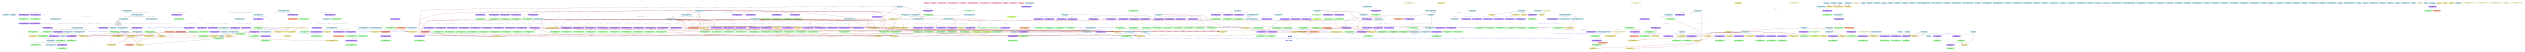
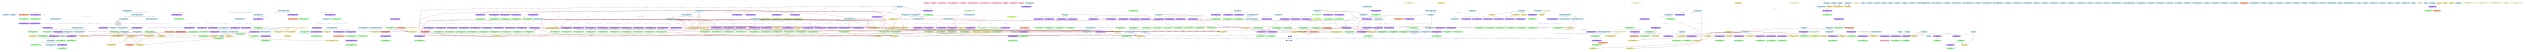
node "ISplitMain.walletImplementation (function)": fillcolor lightblue -> lightsalmon
node "SafeSplitsDaoEscrowZap.IfCondition_3036 (ifstatement)": fillcolor mediumpurple1 -> lightsalmon
node "SmartInvoiceInstant.withdrawTokens (function)": removed
node "SmartInvoiceFactory.getImplementation (function)": fillcolor lightblue -> lightgoldenrodyellow
node "SmartInvoiceEscrow.wrappedNativeToken (storagevariable)": fillcolor lightsalmon -> khaki
node "SmartInvoiceEscrow.ThenBlock_31482 (thenblock)": removed
node "SpoilsManagerFactory.ThenBlock_78663 (thenblock)": fillcolor palegreen -> lightpink
